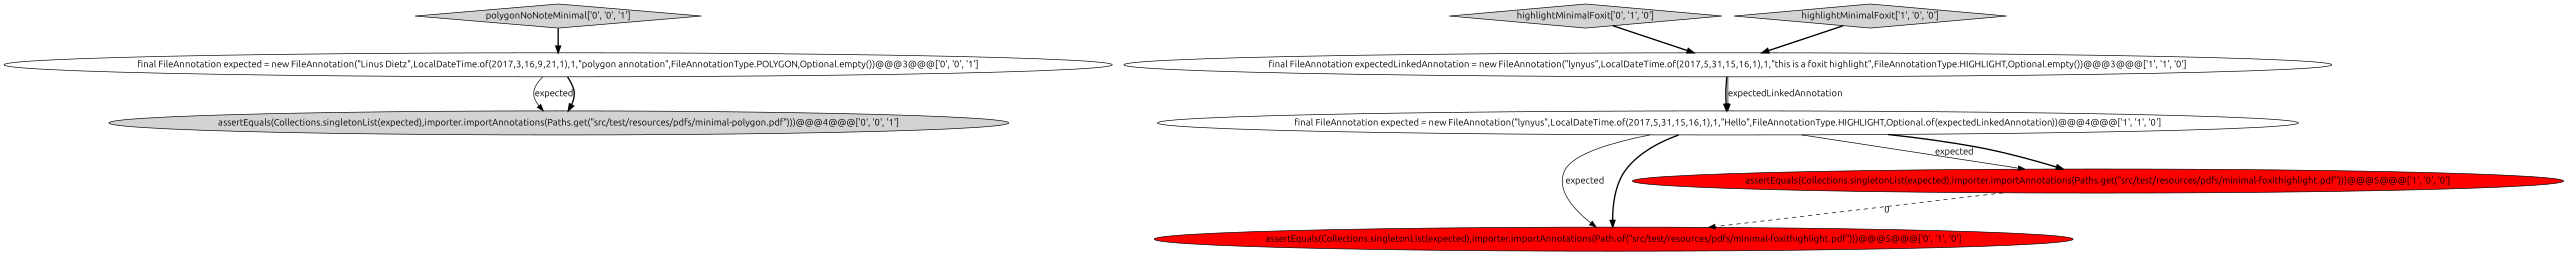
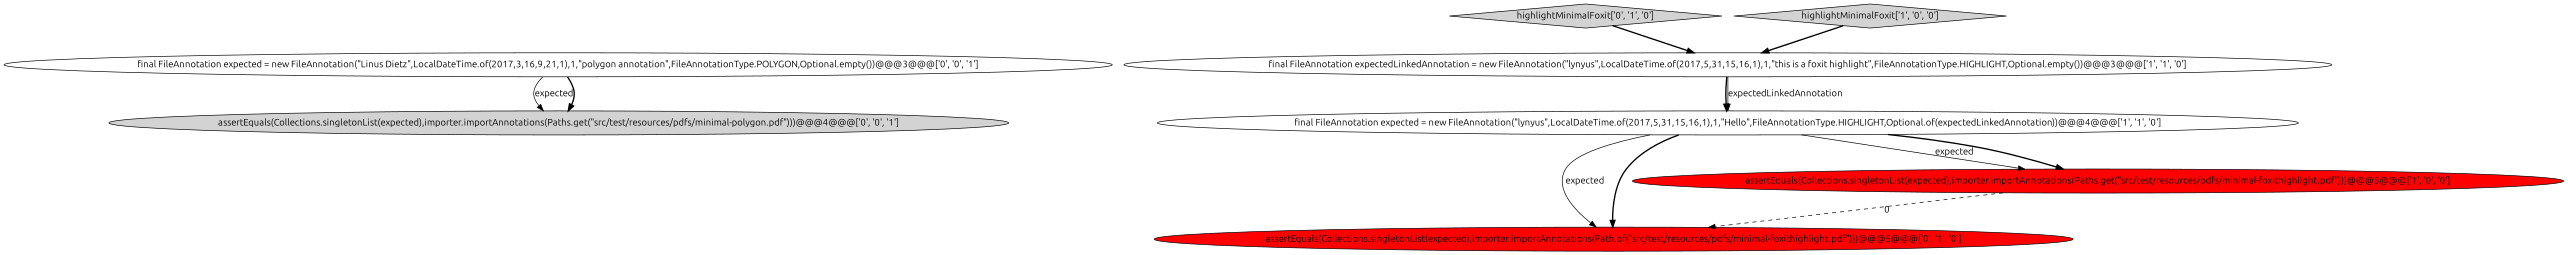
node "polygonNoNoteMinimal['0', '0', '1']": removed
